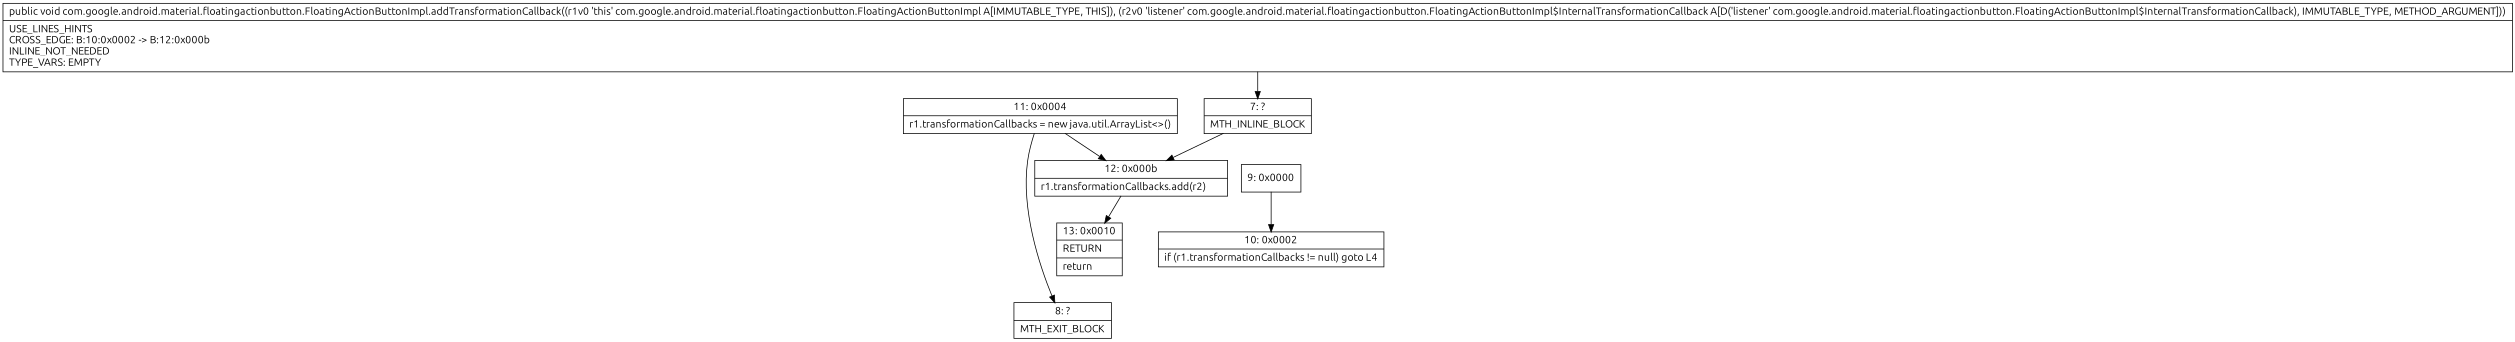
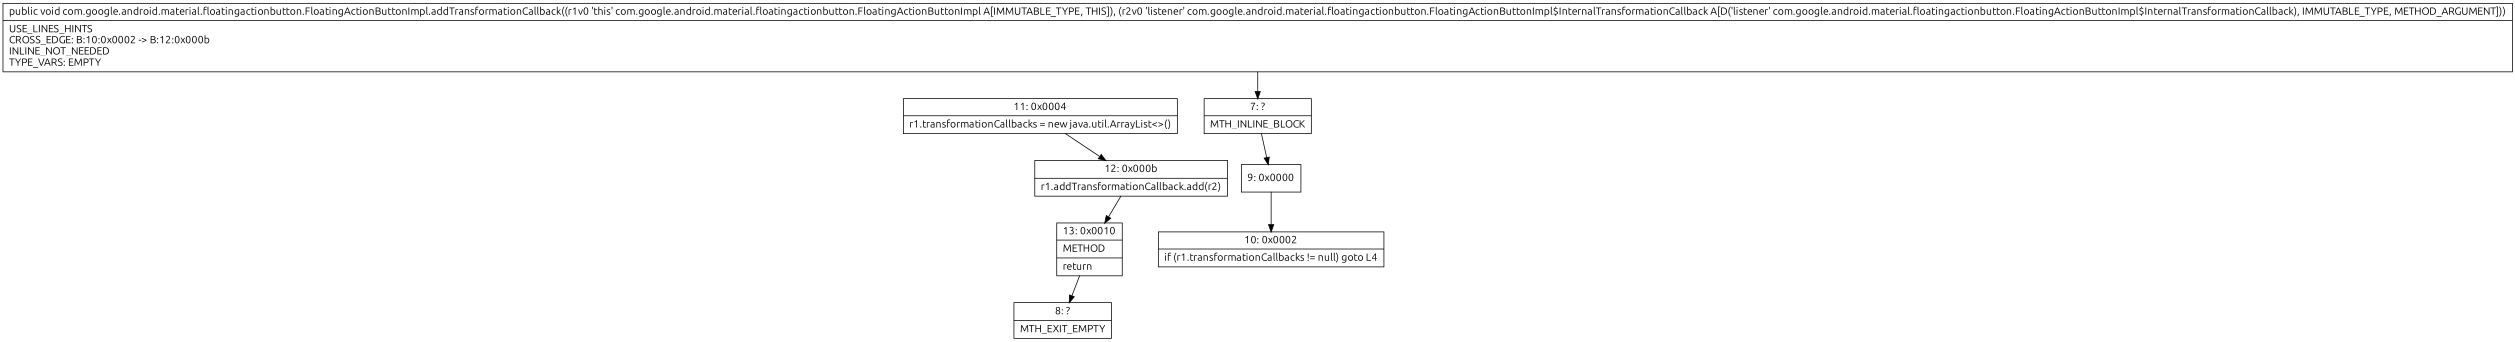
edge "7: ?" -> "12: 0x000b": now "7: ?" -> "9: 0x0000"
node "12: 0x000b": text "r1.transformationCallbacks.add(r2)" -> "r1.addTransformationCallback.add(r2)"
edge "11: 0x0004" -> "8: ?": now "13: 0x0010" -> "8: ?"
node "13: 0x0010": text "RETURN" -> "METHOD"
node "8: ?": text "MTH_EXIT_BLOCK" -> "MTH_EXIT_EMPTY"
